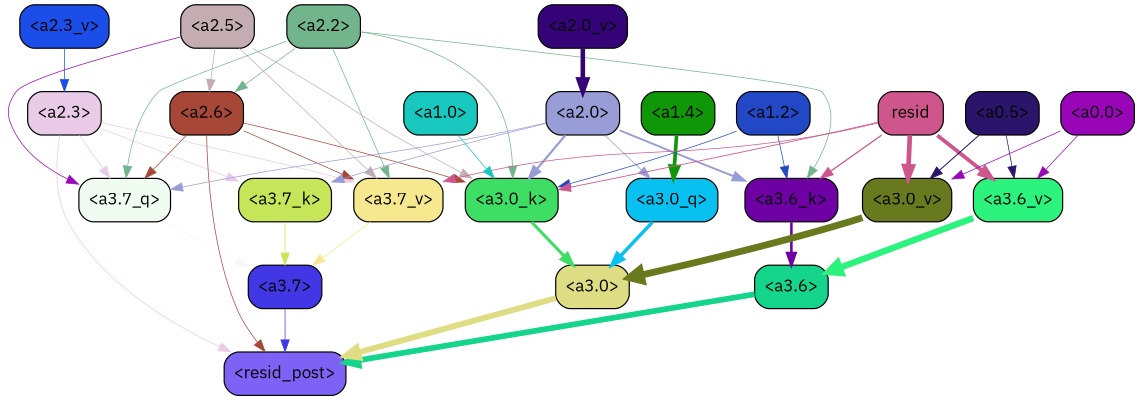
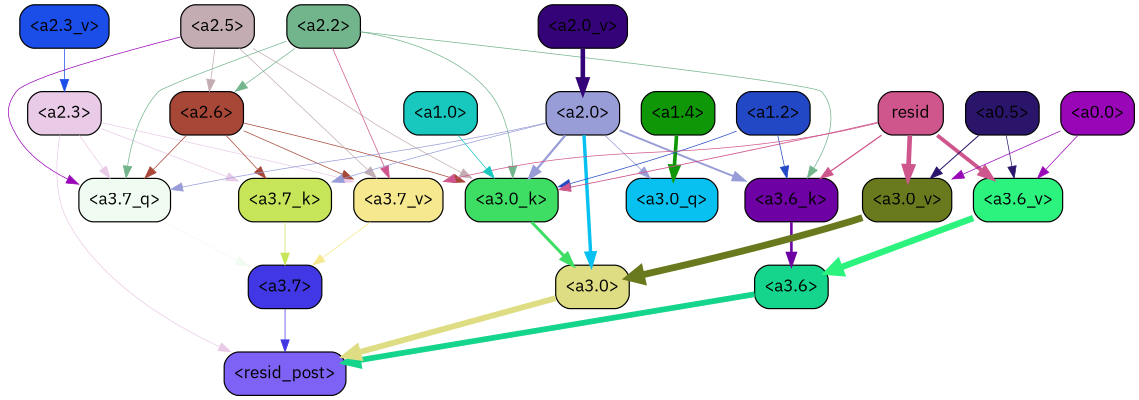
edge "<a2.2>" -> "<a3.7_v>": color #72b58c -> #cf568c
edge "<a2.6>" -> "<resid_post>": now "<a2.6>" -> "<a3.7_k>"
edge "<a3.0_q>" -> "<a3.0>": now "<a2.0>" -> "<a3.0>"
